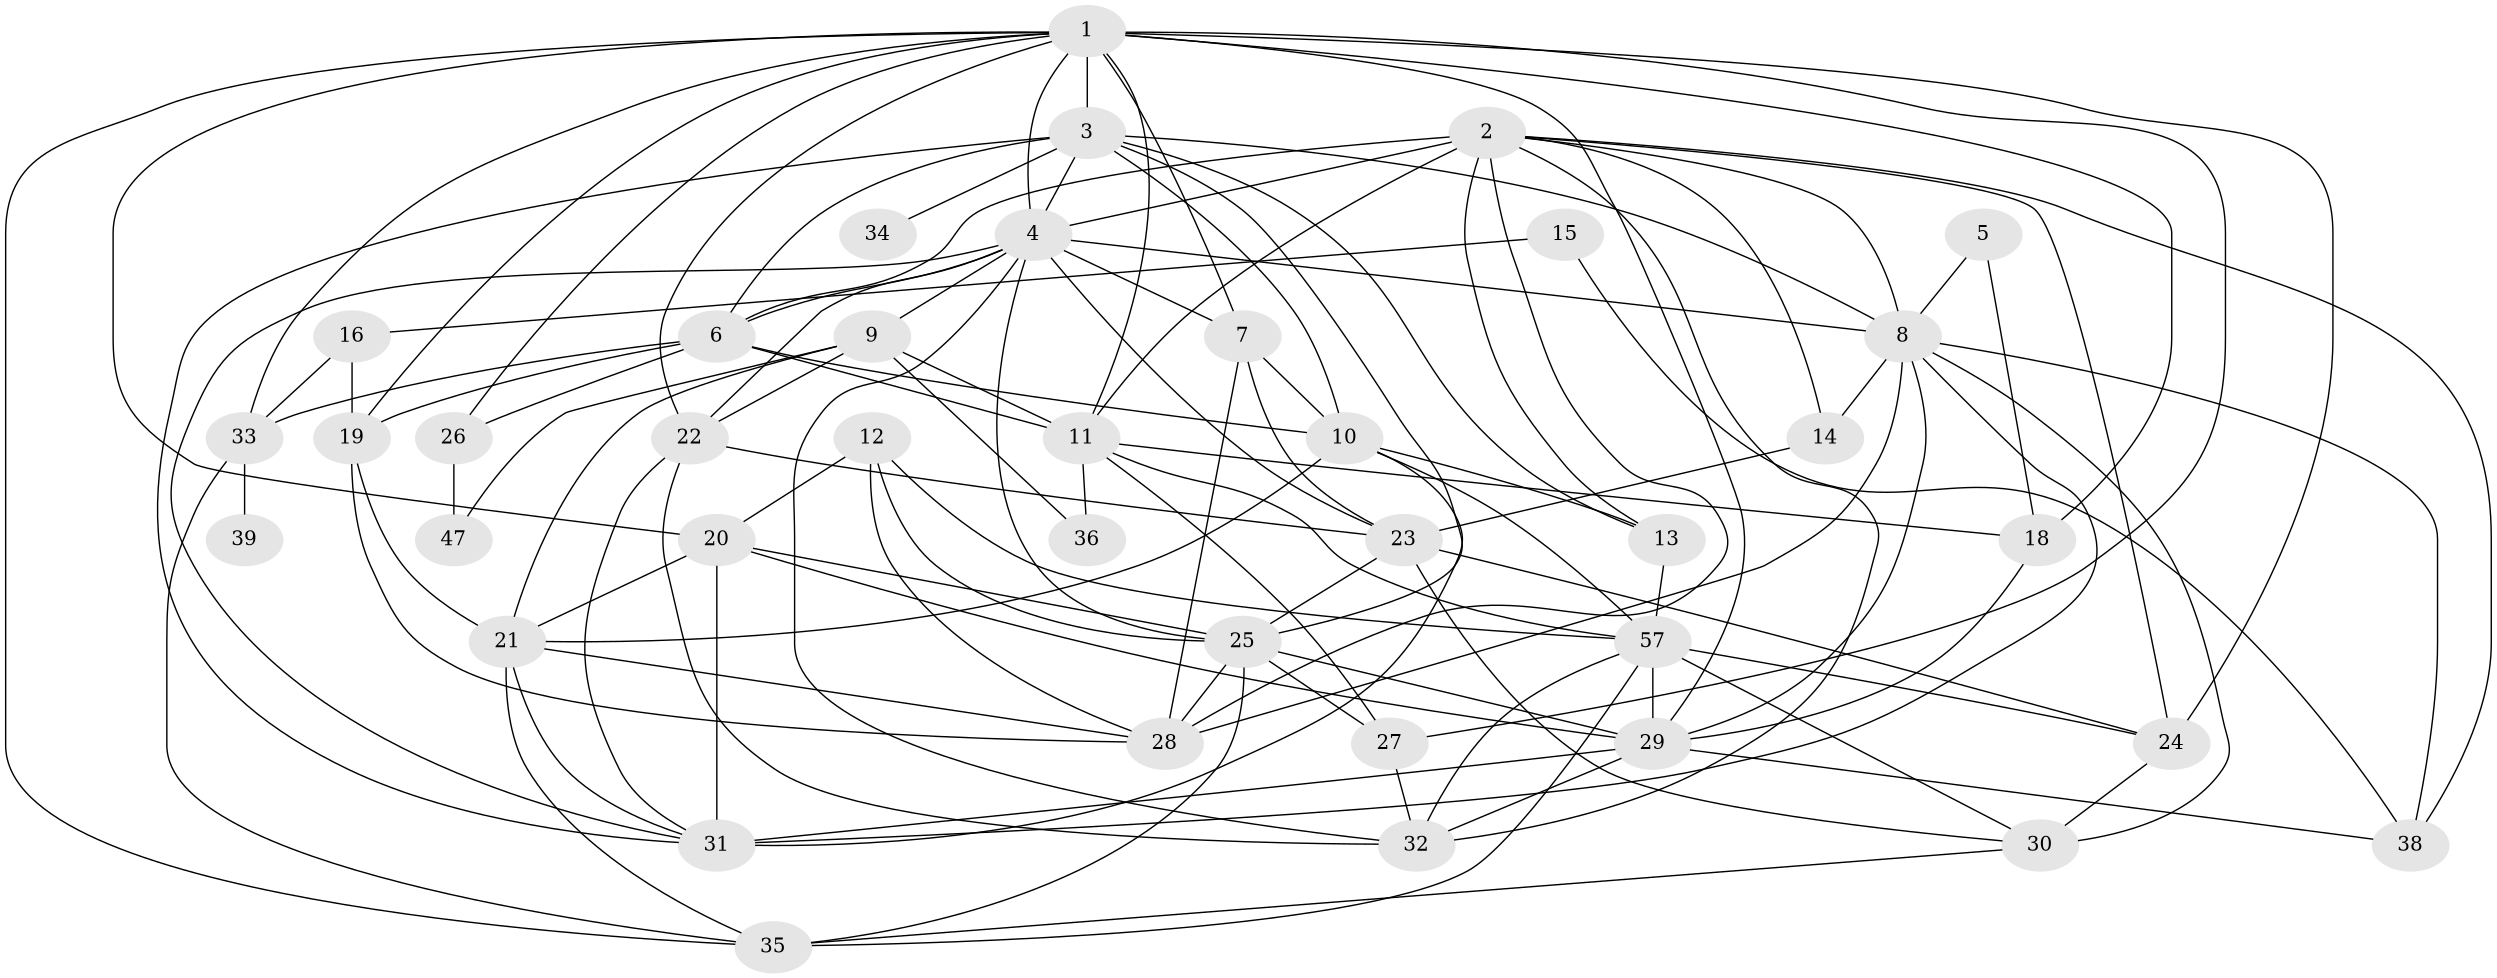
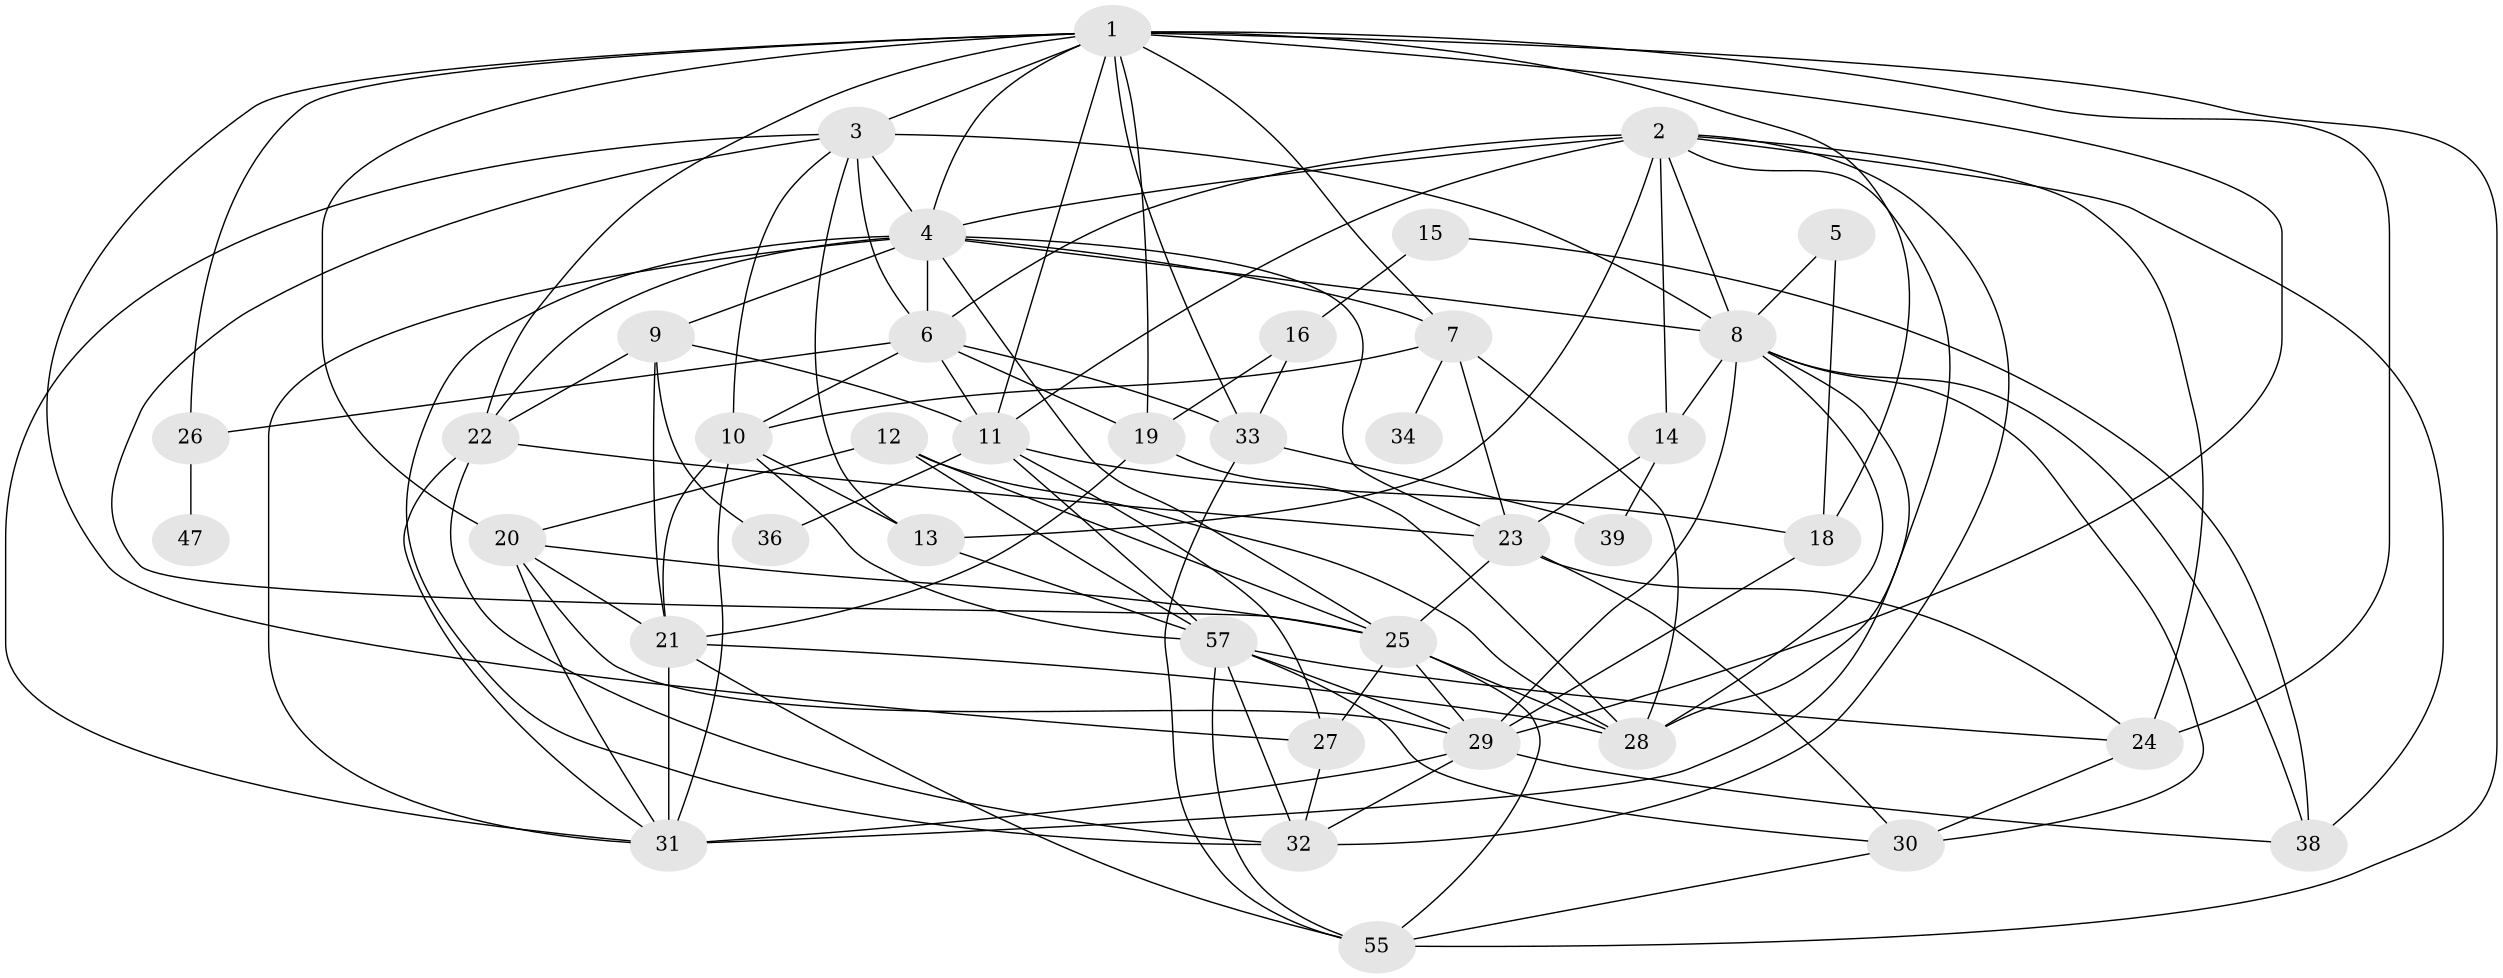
edge "3" -- "34": now "7" -- "34"
edge "9" -- "47": removed
edge "14" -- "39": added
node "35": label "35" -> "55"
